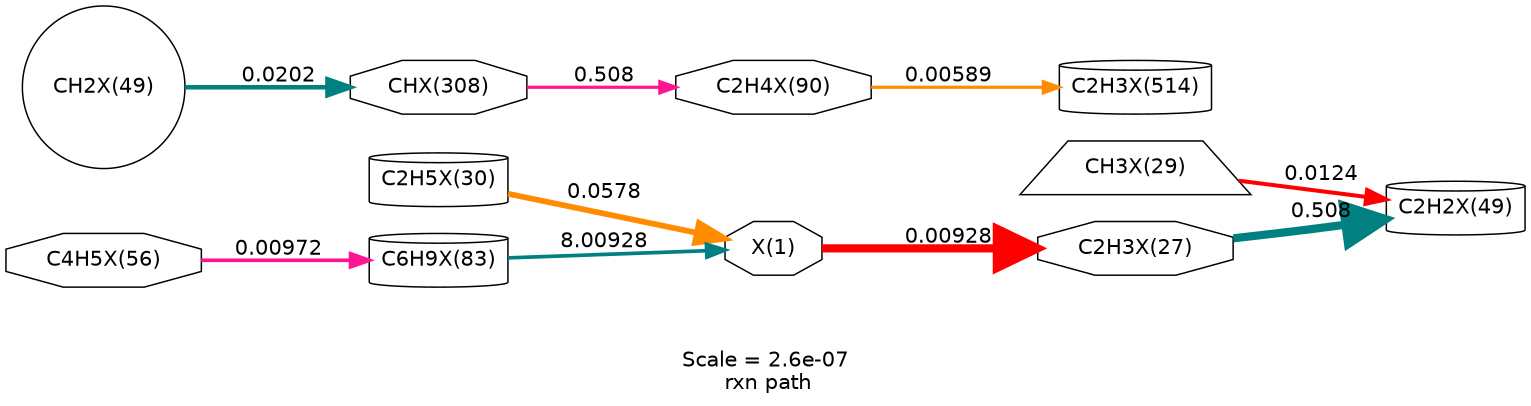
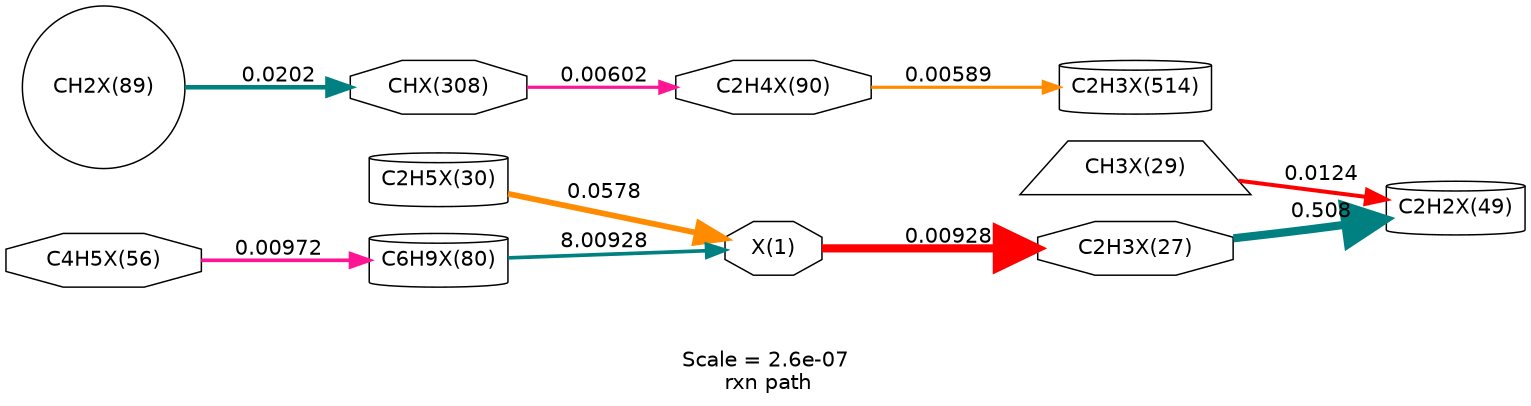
edge "CHX(308)" -> "C2H4X(90)": label " 0.508" -> " 0.00602"
node "CH2X(49)": label "CH2X(49)" -> "CH2X(89)"
node "C6H9X(83)": label "C6H9X(83)" -> "C6H9X(80)"
